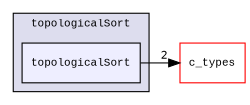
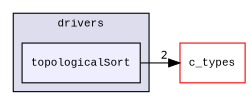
cluster "topologicalSort": label "topologicalSort" -> "drivers"
